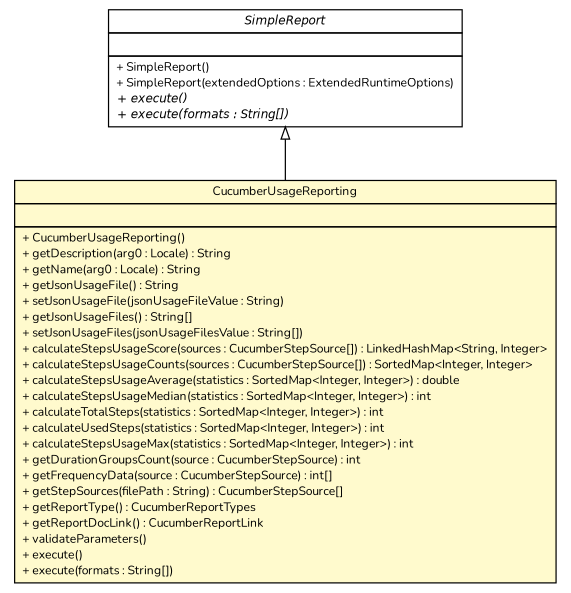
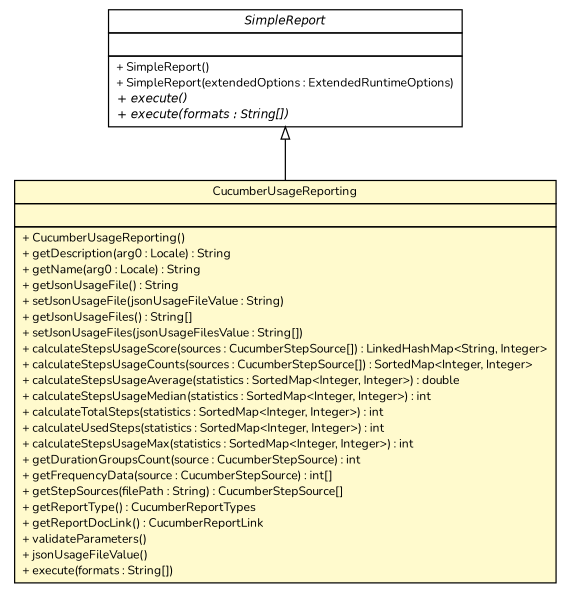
node "CucumberUsageReporting": text "+ execute()" -> "+ jsonUsageFileValue()"
